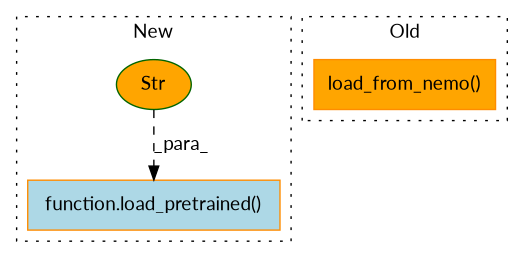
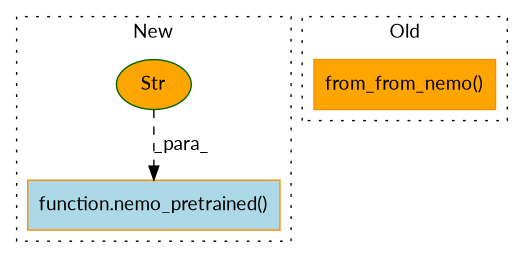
node "load_from_nemo()": label "load_from_nemo()" -> "from_from_nemo()"
node "function.load_pretrained()": label "function.load_pretrained()" -> "function.nemo_pretrained()"
